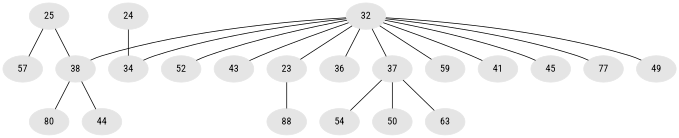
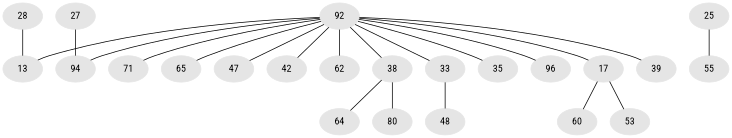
node "28": added
node "24": label "24" -> "27"
node "32": label "32" -> "92"
edge "25" -- "38": removed
node "57": label "57" -> "55"
node "34": label "34" -> "94"
node "52": label "52" -> "62"
node "43": label "43" -> "13"
node "23": label "23" -> "33"
node "36": label "36" -> "96"
node "37": label "37" -> "17"
node "59": label "59" -> "39"
node "35": added
node "41": label "41" -> "71"
node "45": label "45" -> "65"
node "77": label "77" -> "47"
node "49": label "49" -> "42"
node "44": label "44" -> "64"
node "88": label "88" -> "48"
node "54": removed
node "50": label "50" -> "60"
node "63": label "63" -> "53"
